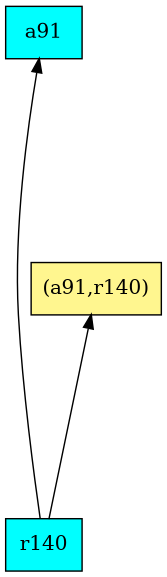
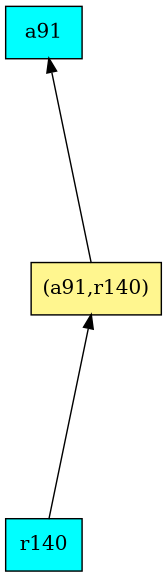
edge "r140" -> "a91": now "(a91,r140)" -> "a91"
